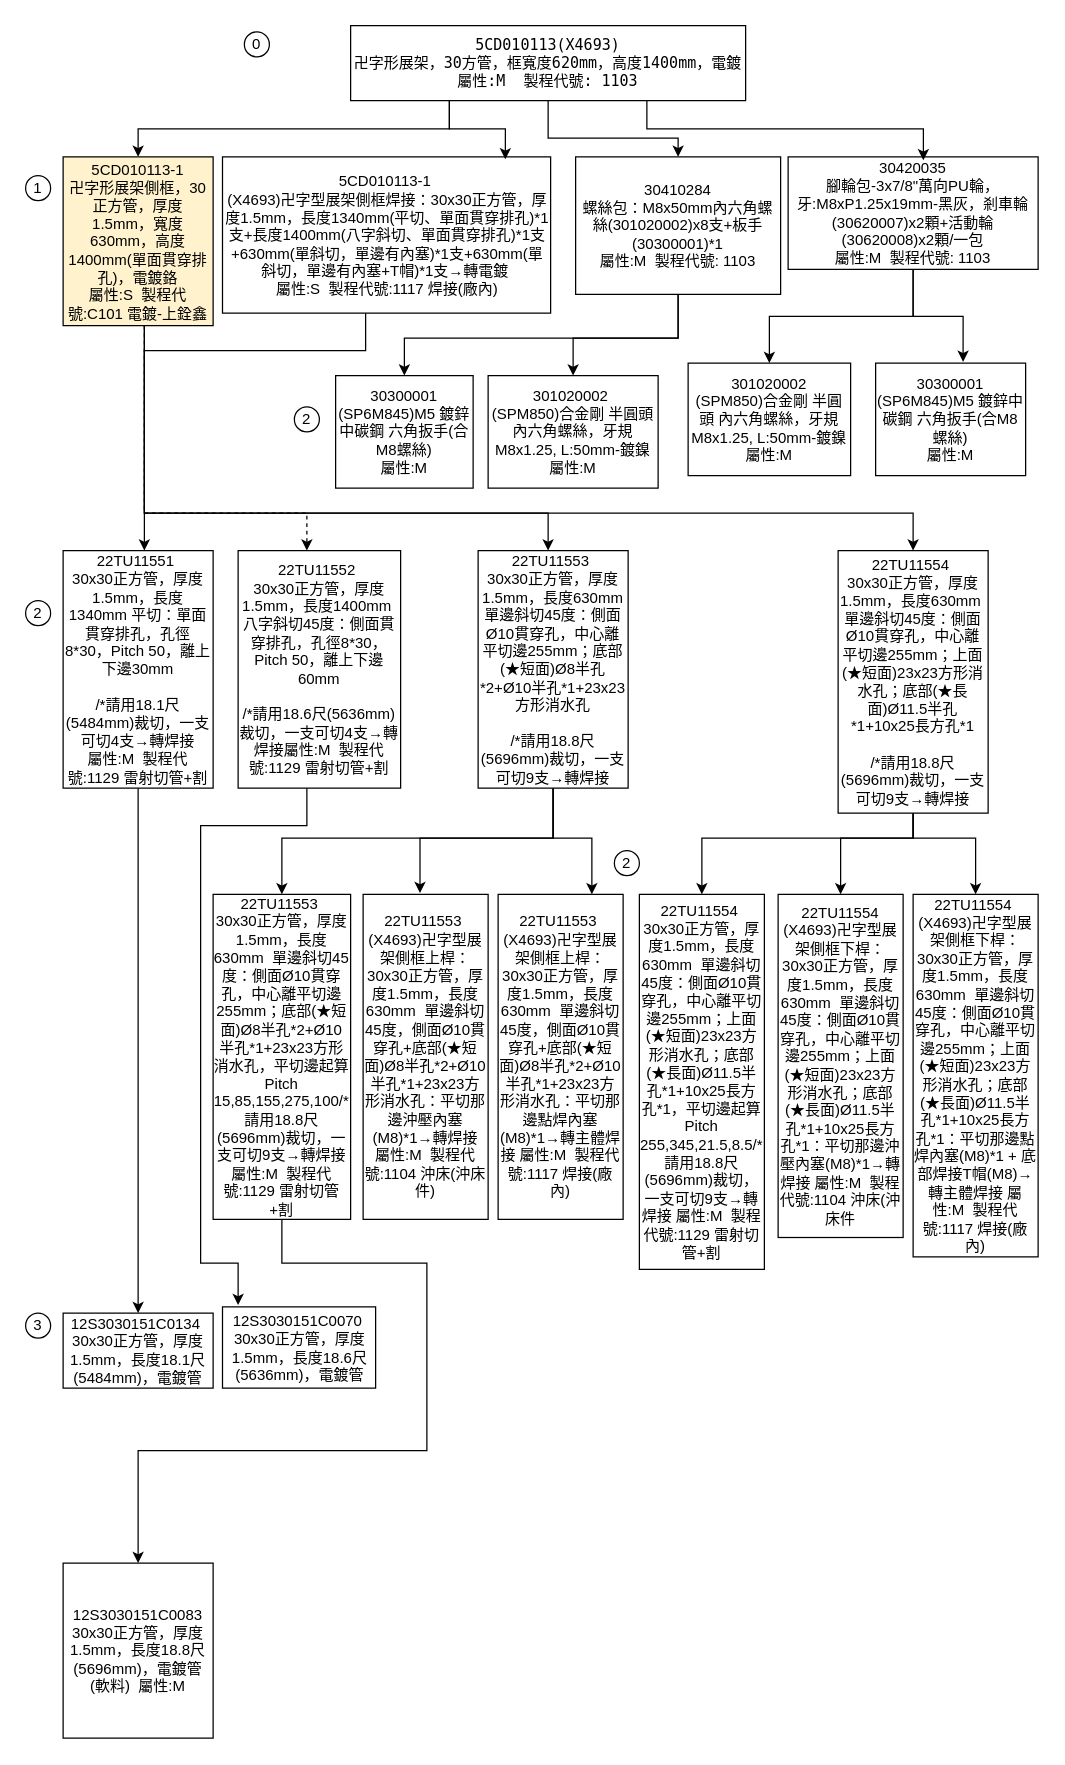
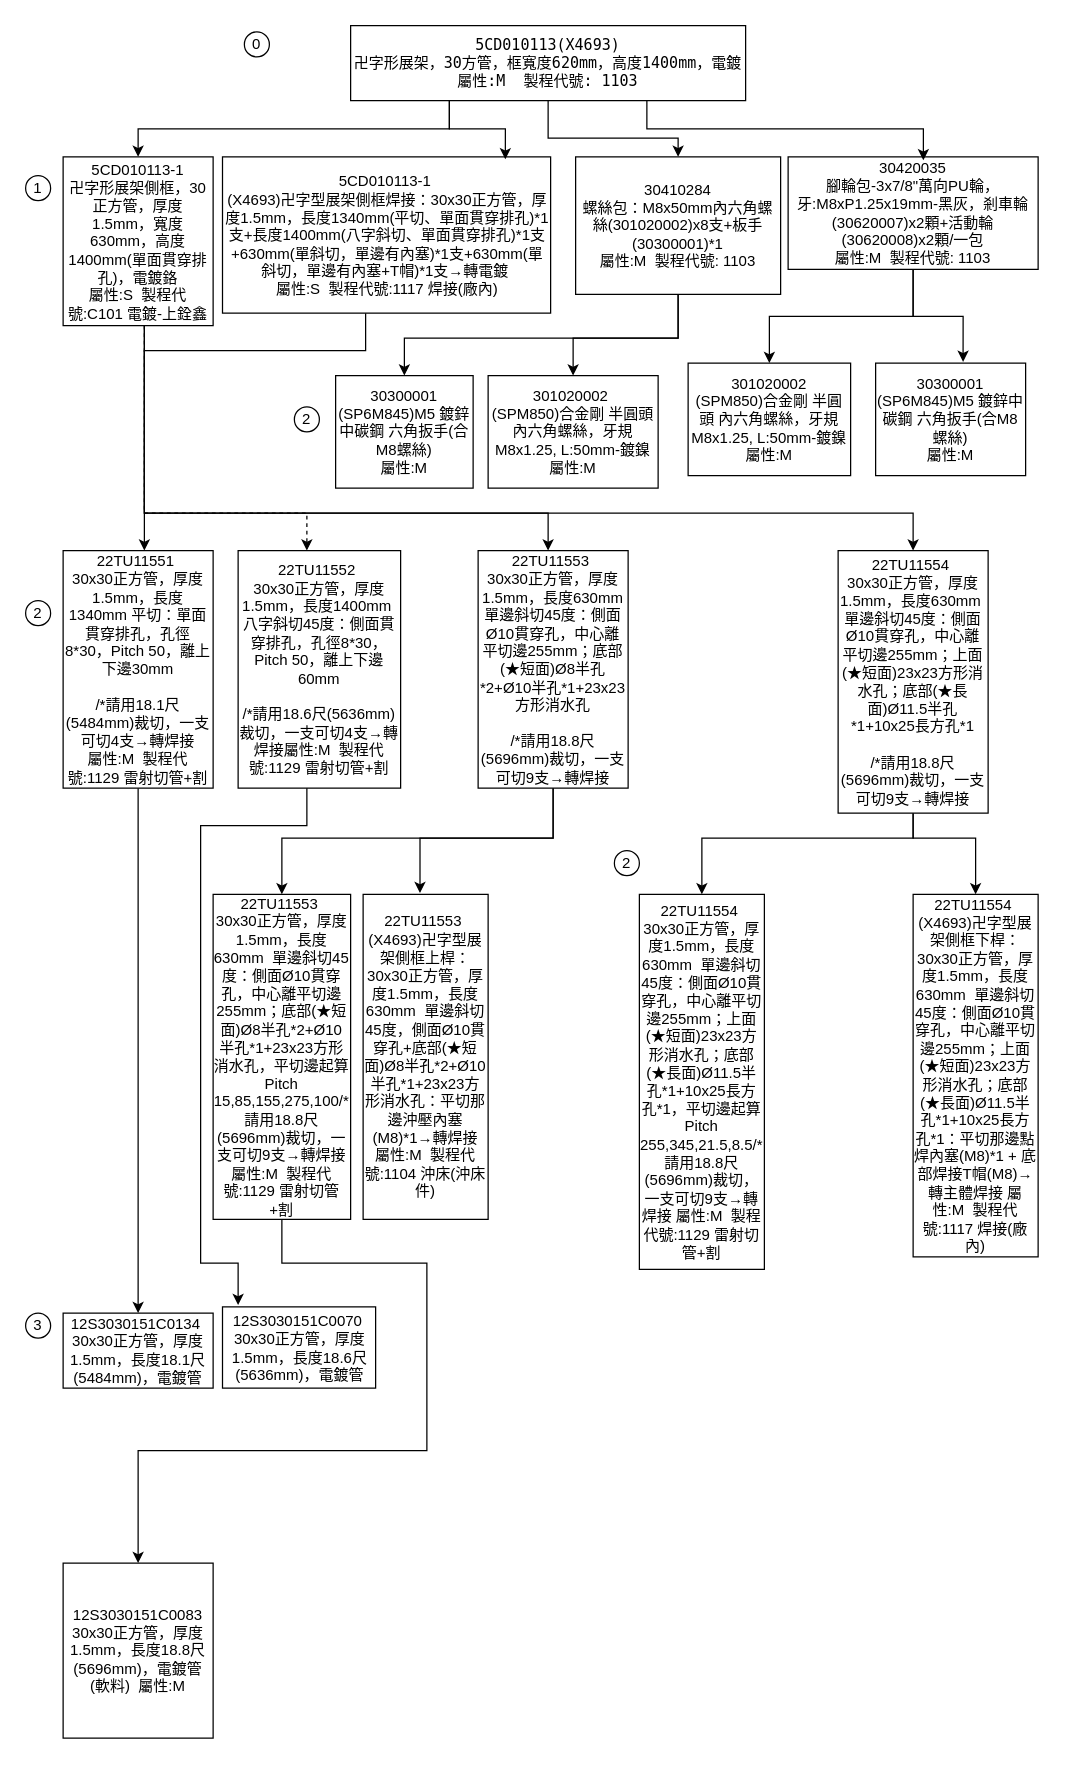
node "5CD010113-1 卍字形展架側框，30正方管，厚度1.5mm，寬度630mm，高度1400mm(單面貫穿排孔)，電鍍鉻 屬性:S 製程代號:C101 電鍍-上銓鑫": fillcolor #fff2cc -> #ffffff
edge "22TU11553 30x30正方管，厚度1.5mm，長度630mm 單邊斜切45度：側面Ø10貫穿孔，中心離平切邊255mm；底部(★短面)Ø8半孔*2+Ø10半孔*1+23x23方形消水孔 /*請用18.8尺(5696mm)裁切，一支可切9支→轉焊接" -> "22TU11553 (X4693)卍字型展架側框上桿：30x30正方管，厚度1.5mm，長度630mm 單邊斜切45度，側面Ø10貫穿孔+底部(★短面)Ø8半孔*2+Ø10半孔*1+23x23方形消水孔：平切那邊點焊內塞(M8)*1→轉主體焊接 屬性:M 製程代號:1117 焊接(廠內)": removed
edge "22TU11554 30x30正方管，厚度1.5mm，長度630mm 單邊斜切45度：側面Ø10貫穿孔，中心離平切邊255mm；上面(★短面)23x23方形消水孔；底部(★長面)Ø11.5半孔*1+10x25長方孔*1 /*請用18.8尺(5696mm)裁切，一支可切9支→轉焊接" -> "22TU11554 (X4693)卍字型展架側框下桿：30x30正方管，厚度1.5mm，長度630mm 單邊斜切45度：側面Ø10貫穿孔，中心離平切邊255mm；上面(★短面)23x23方形消水孔；底部(★長面)Ø11.5半孔*1+10x25長方孔*1：平切那邊沖壓內塞(M8)*1→轉焊接 屬性:M 製程代號:1104 沖床(沖床件": removed
node "22TU11553 (X4693)卍字型展架側框上桿：30x30正方管，厚度1.5mm，長度630mm 單邊斜切45度，側面Ø10貫穿孔+底部(★短面)Ø8半孔*2+Ø10半孔*1+23x23方形消水孔：平切那邊點焊內塞(M8)*1→轉主體焊接 屬性:M 製程代號:1117 焊接(廠內)": removed
node "22TU11554 (X4693)卍字型展架側框下桿：30x30正方管，厚度1.5mm，長度630mm 單邊斜切45度：側面Ø10貫穿孔，中心離平切邊255mm；上面(★短面)23x23方形消水孔；底部(★長面)Ø11.5半孔*1+10x25長方孔*1：平切那邊沖壓內塞(M8)*1→轉焊接 屬性:M 製程代號:1104 沖床(沖床件": removed
